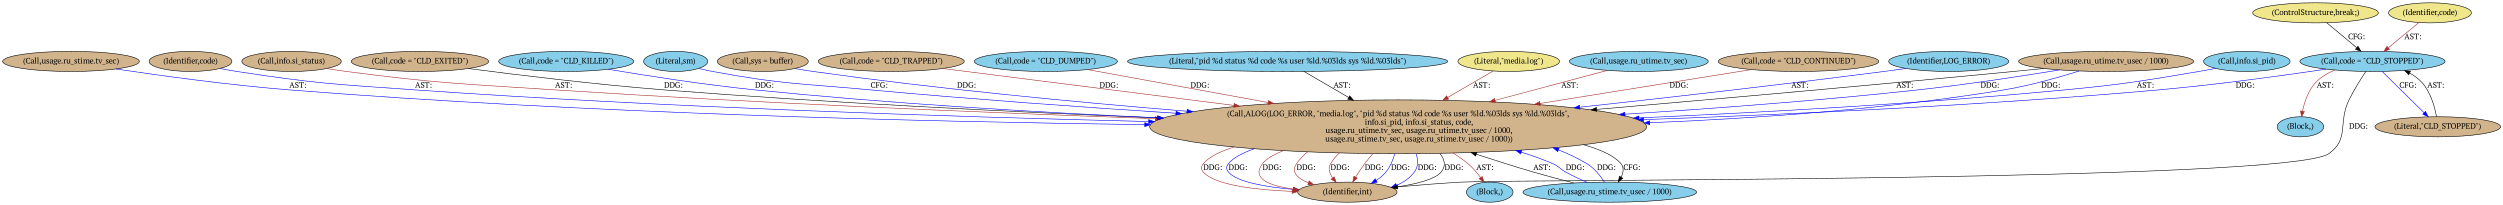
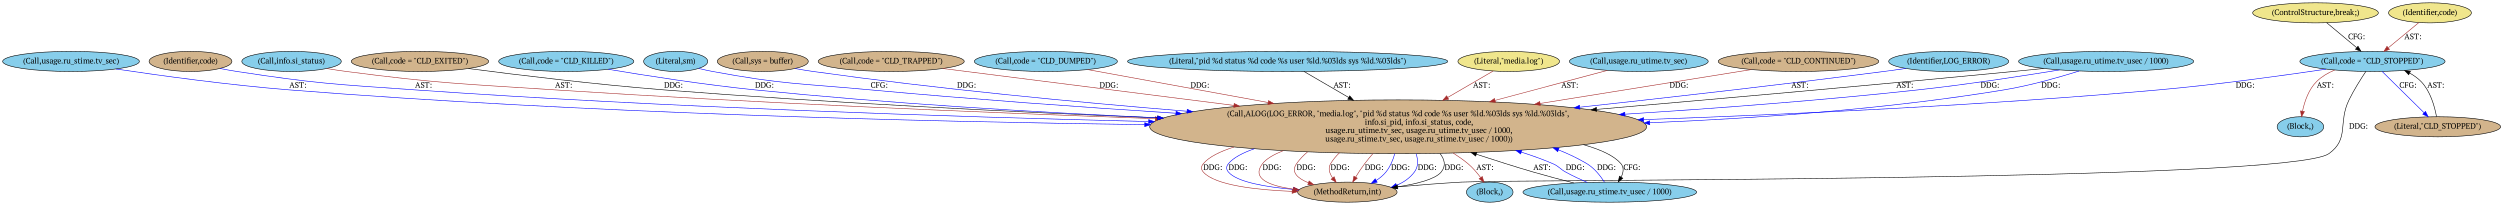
node "(Call,usage.ru_stime.tv_sec)": fillcolor tan -> skyblue
node "(Call,info.si_status)": fillcolor tan -> skyblue
node "(Call,usage.ru_utime.tv_usec / 1000)": fillcolor tan -> skyblue
node "(Call,info.si_pid)": removed
node "(Identifier,int)": label "(Identifier,int)" -> "(MethodReturn,int)"
